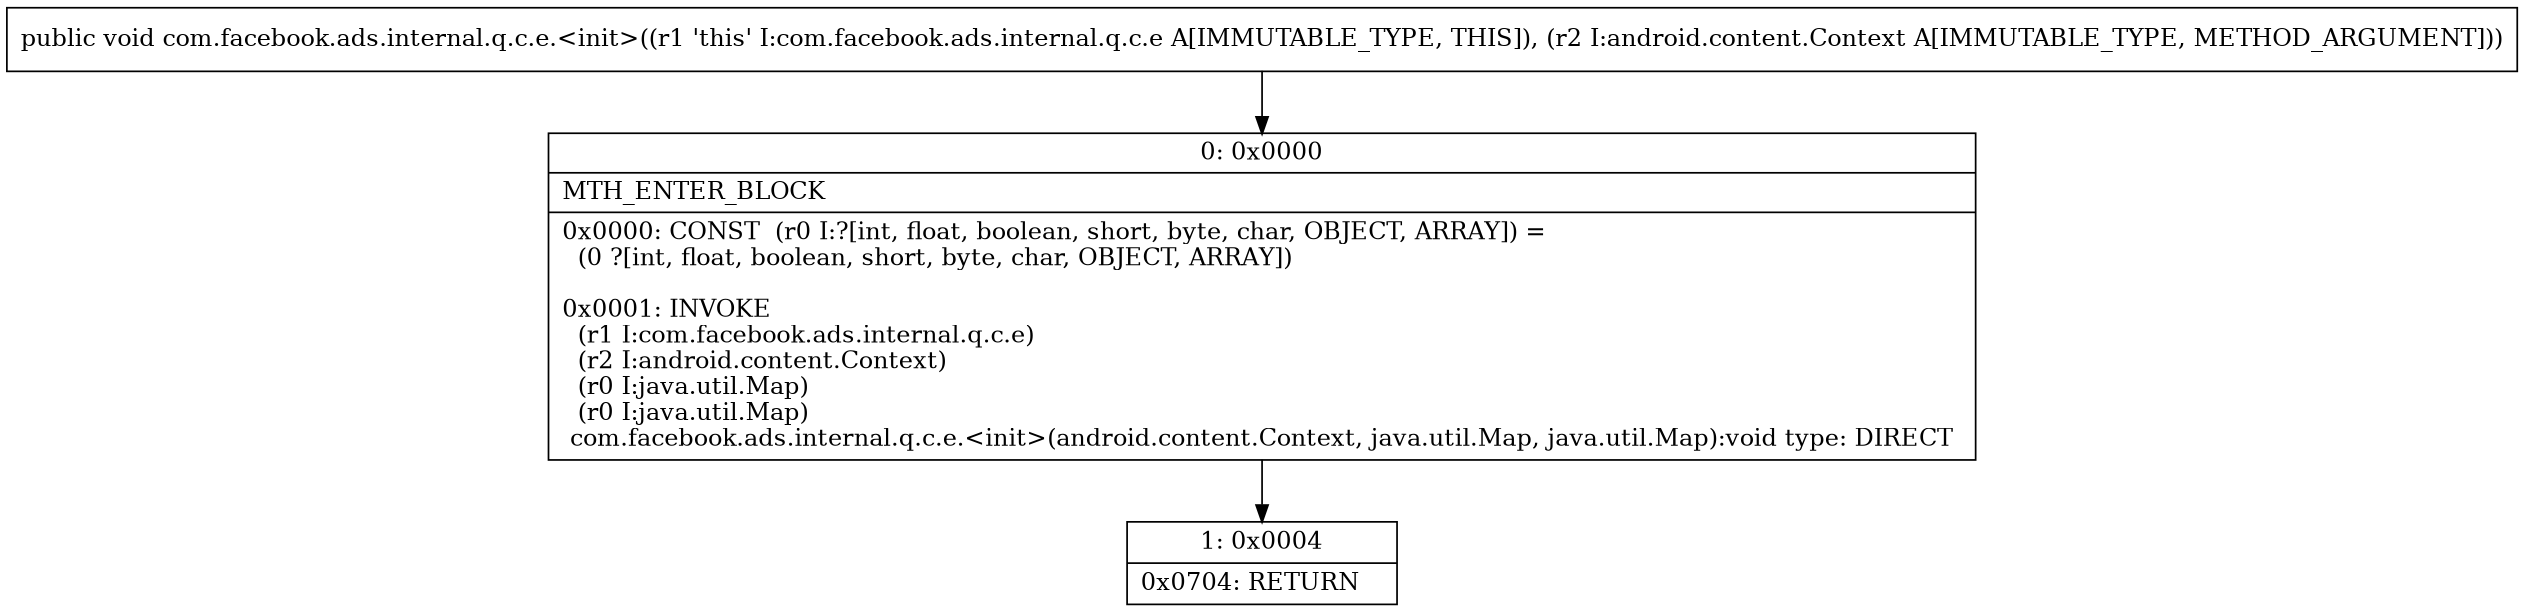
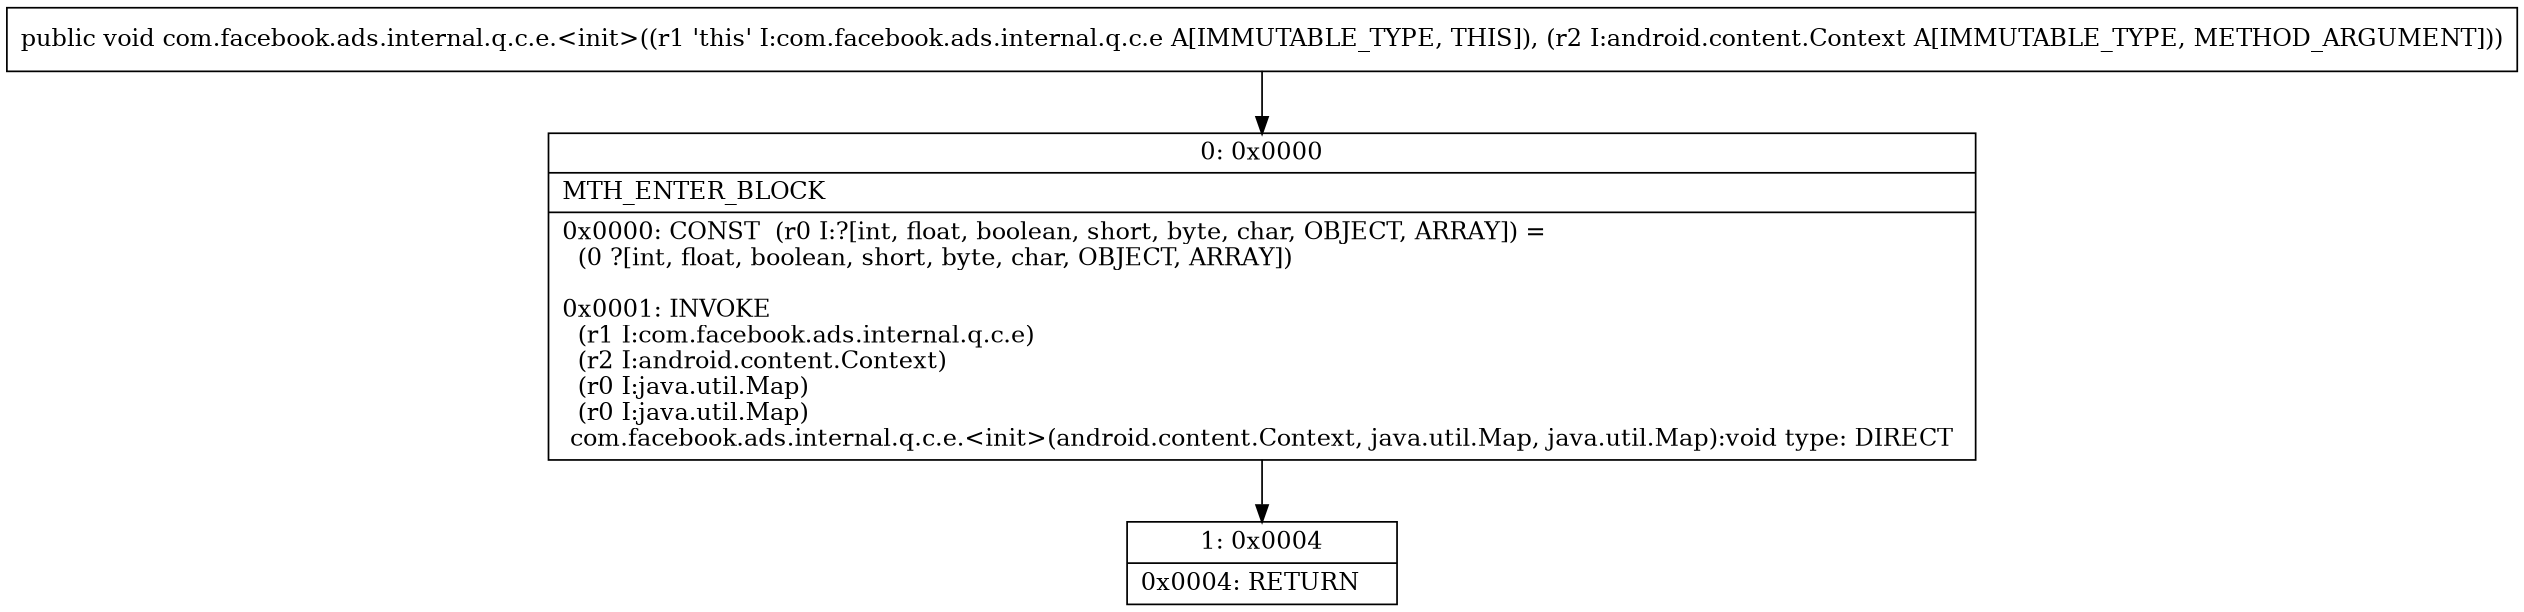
node "1: 0x0004": text "0x0704: RETURN" -> "0x0004: RETURN"
